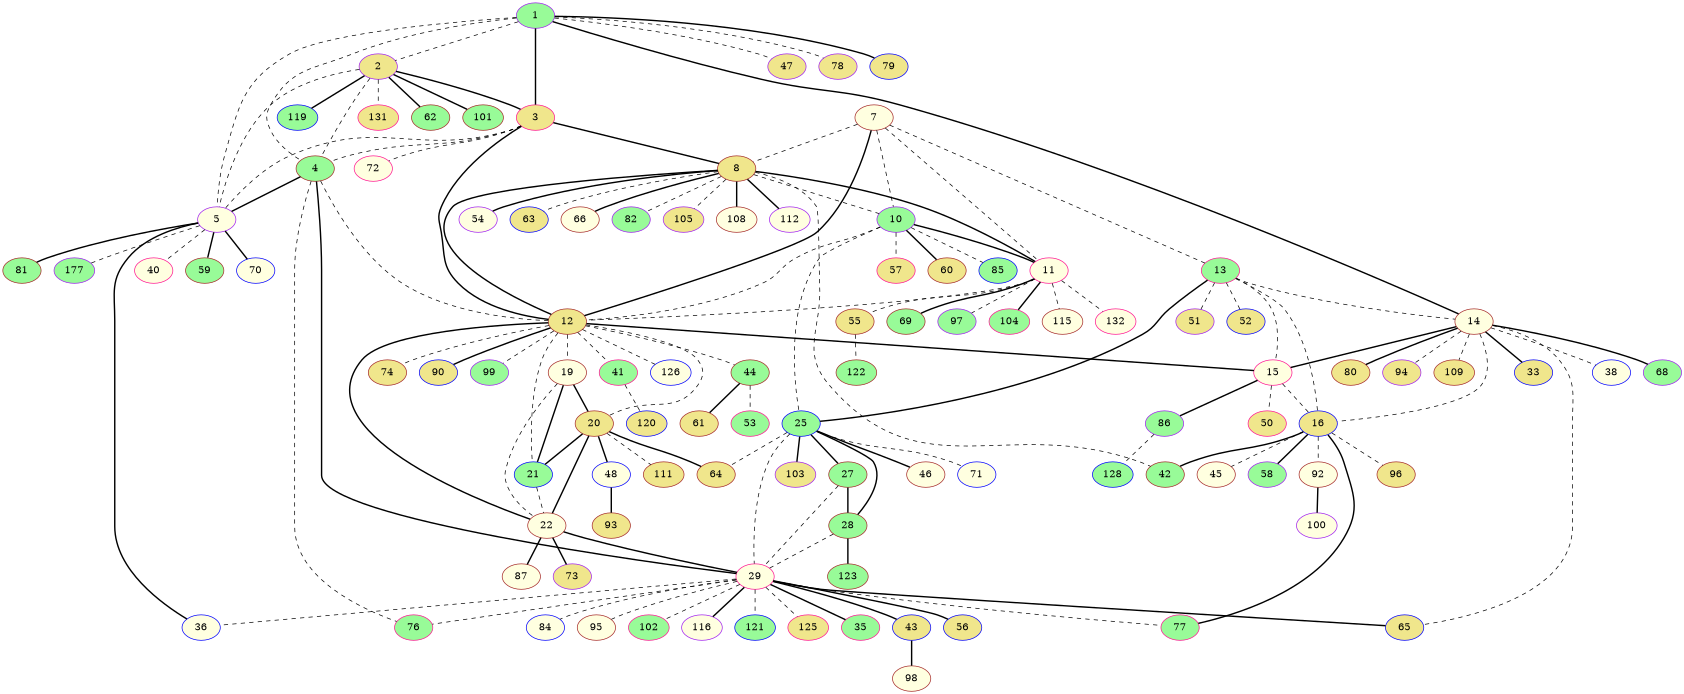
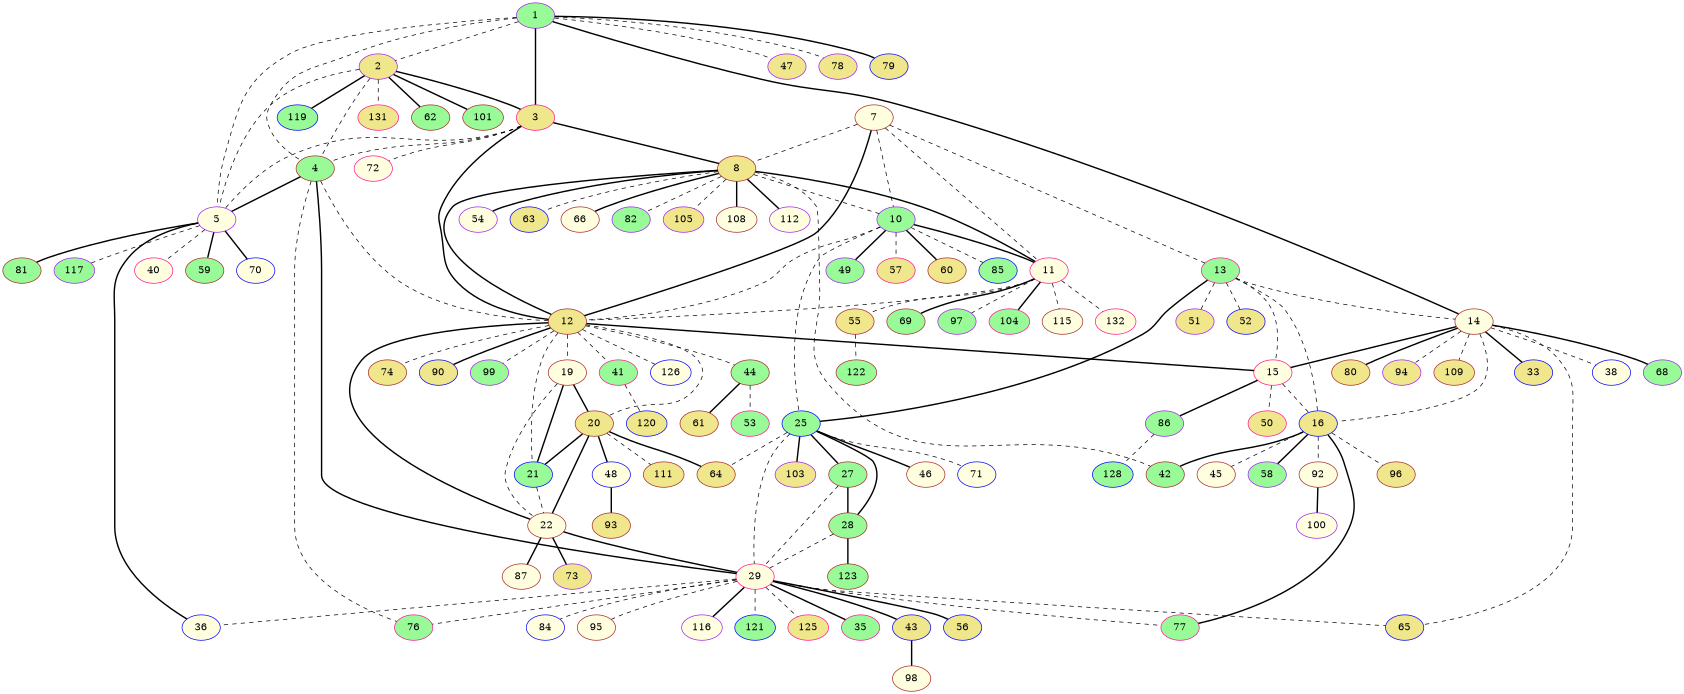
node "177": label "177" -> "117"
node "49": added
edge "29" -- "65": style bold -> dashed
node "102": removed
